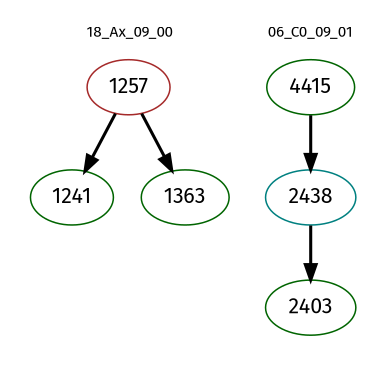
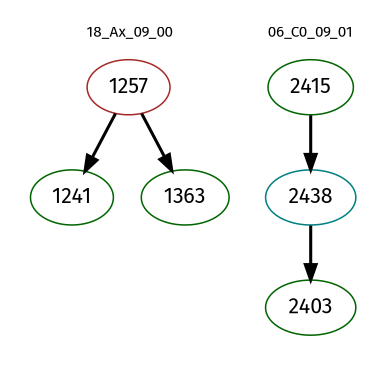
node "4415": label "4415" -> "2415"
